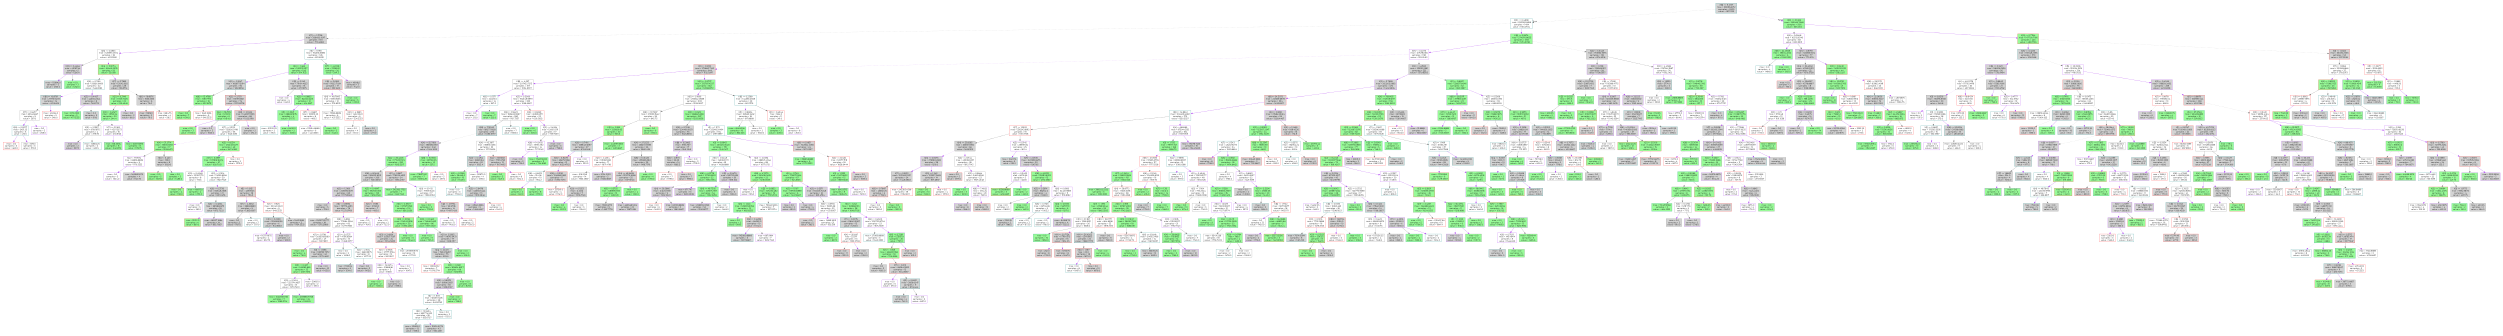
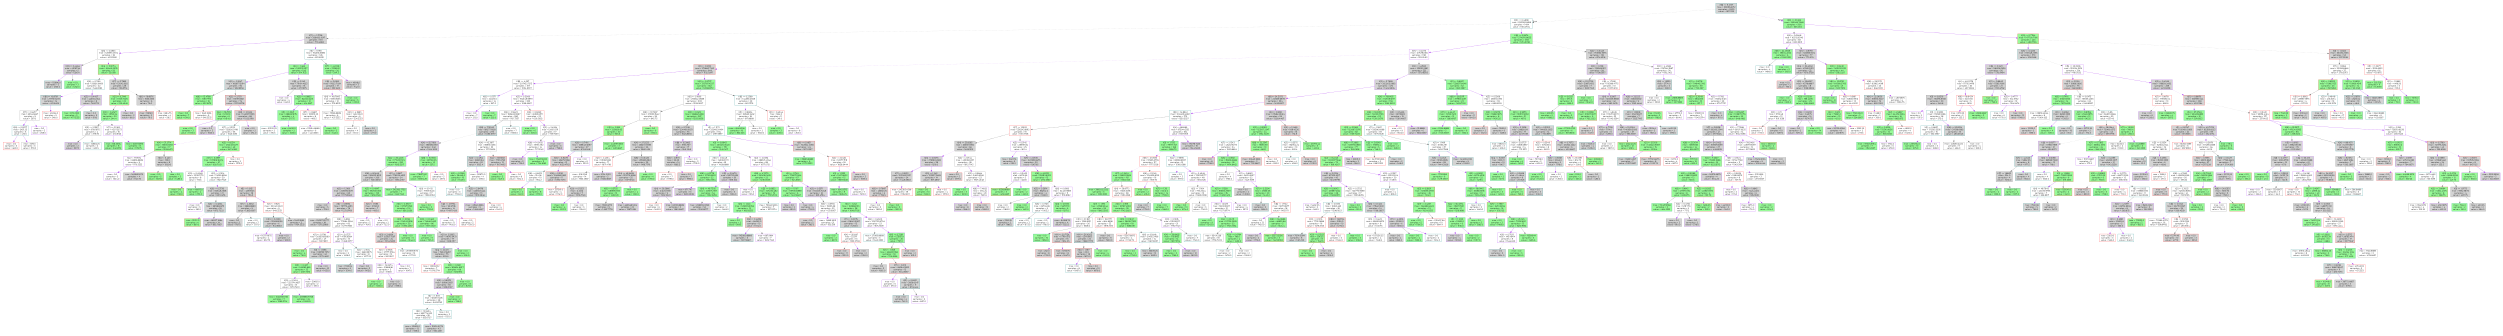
node "mse = 1458.0 samples = 3 value = 366.0": fillcolor palegreen -> white
